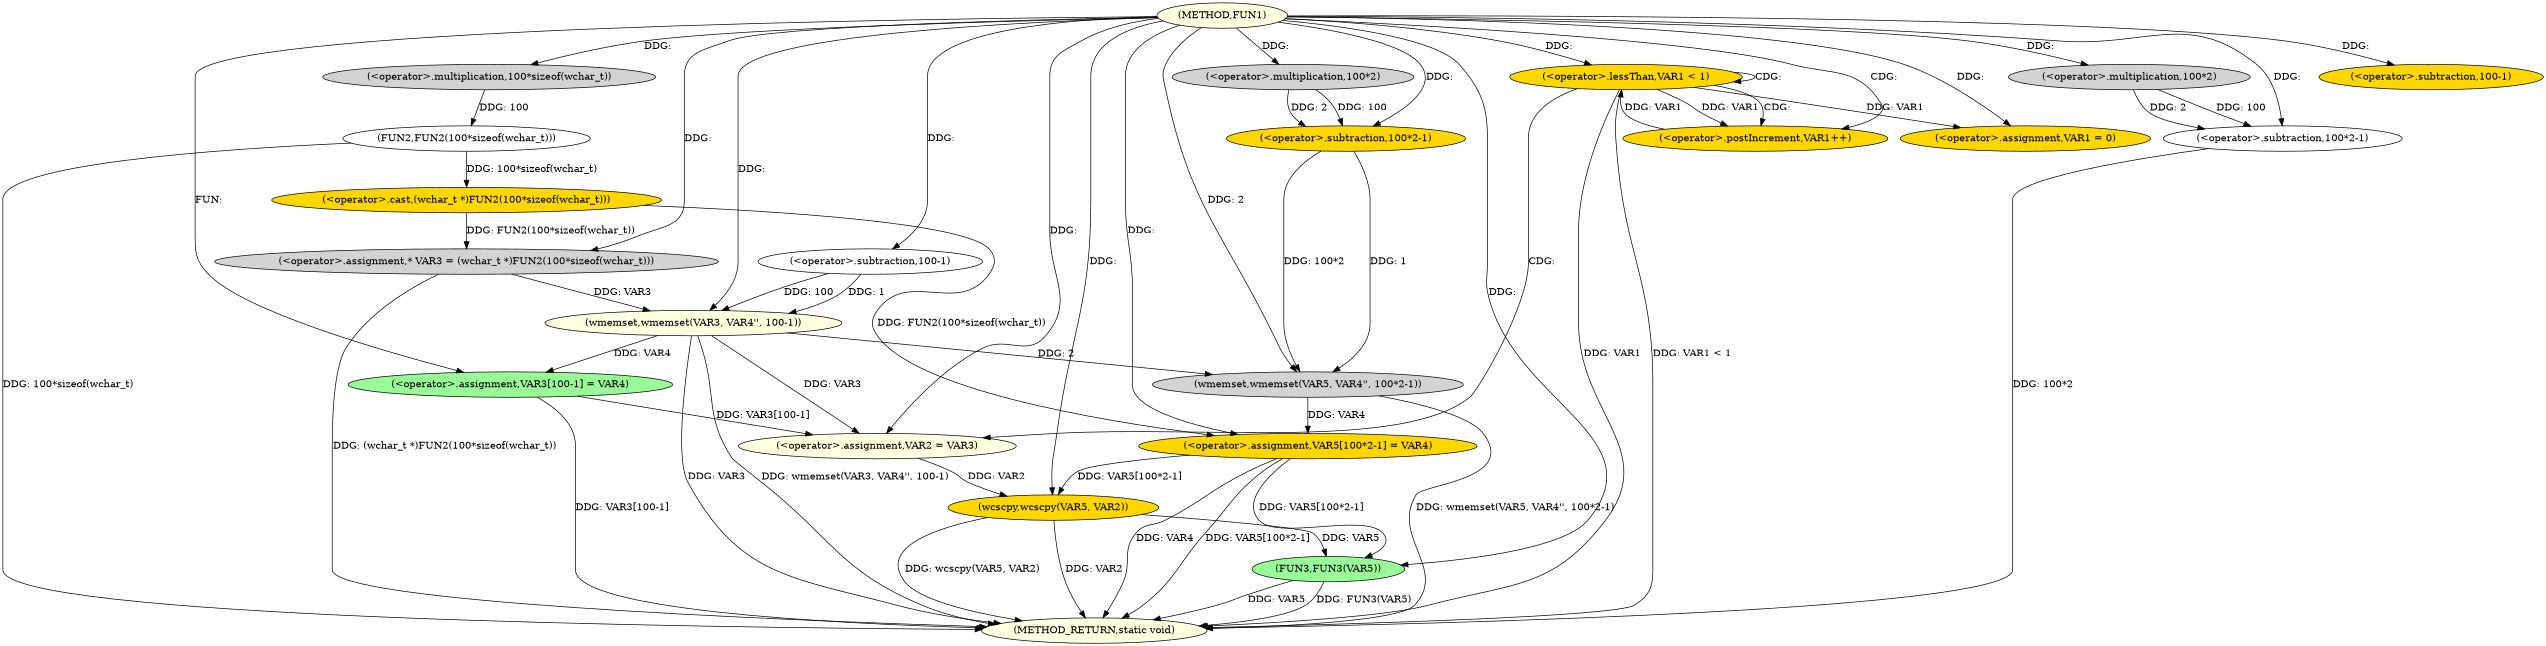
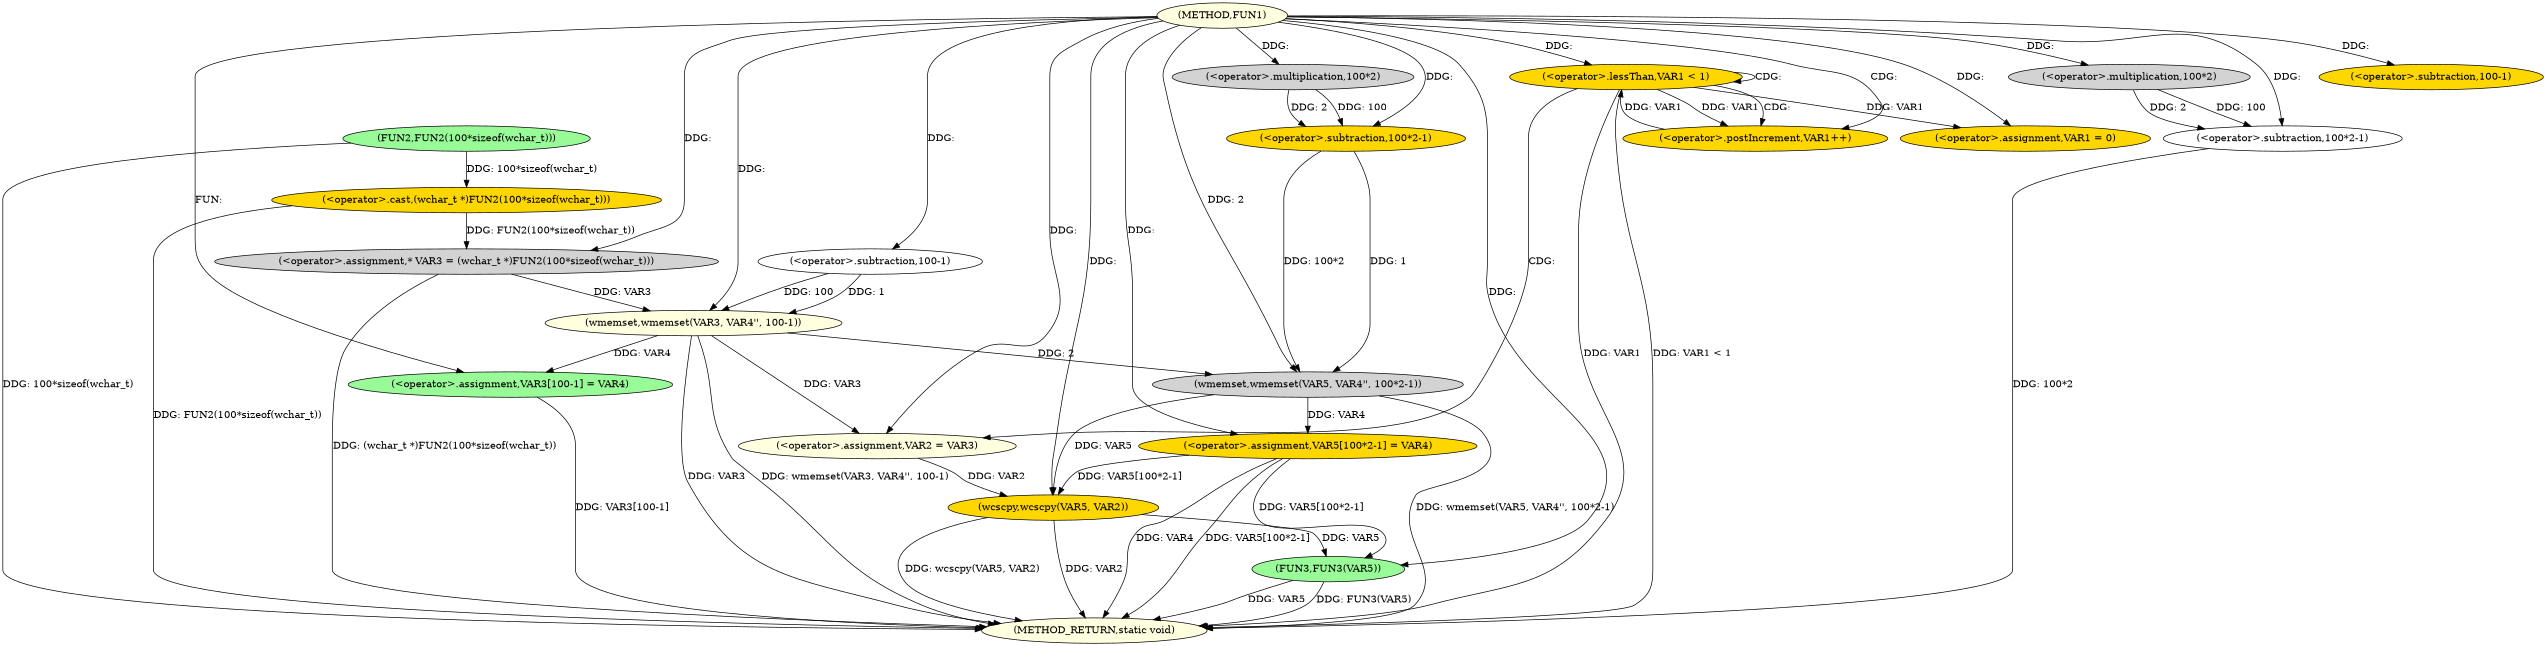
node "(<operator>.multiplication,100*sizeof(wchar_t))": removed
node "(FUN2,FUN2(100*sizeof(wchar_t)))": fillcolor white -> palegreen
edge "(<operator>.cast,(wchar_t *)FUN2(100*sizeof(wchar_t)))" -> "(<operator>.assignment,VAR5[100*2-1] = VAR4)": now "(<operator>.cast,(wchar_t *)FUN2(100*sizeof(wchar_t)))" -> "(METHOD_RETURN,static void)"
edge "(<operator>.assignment,VAR3[100-1] = VAR4)" -> "(<operator>.assignment,VAR2 = VAR3)": removed, label "DDG: VAR3[100-1]"
edge "(wmemset,wmemset(VAR5, VAR4'', 100*2-1))" -> "(wcscpy,wcscpy(VAR5, VAR2))": added, label "DDG: VAR5"
